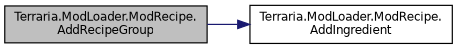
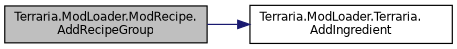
node "Terraria.ModLoader.ModRecipe. AddIngredient": label "Terraria.ModLoader.ModRecipe. AddIngredient" -> "Terraria.ModLoader.Terraria. AddIngredient"
